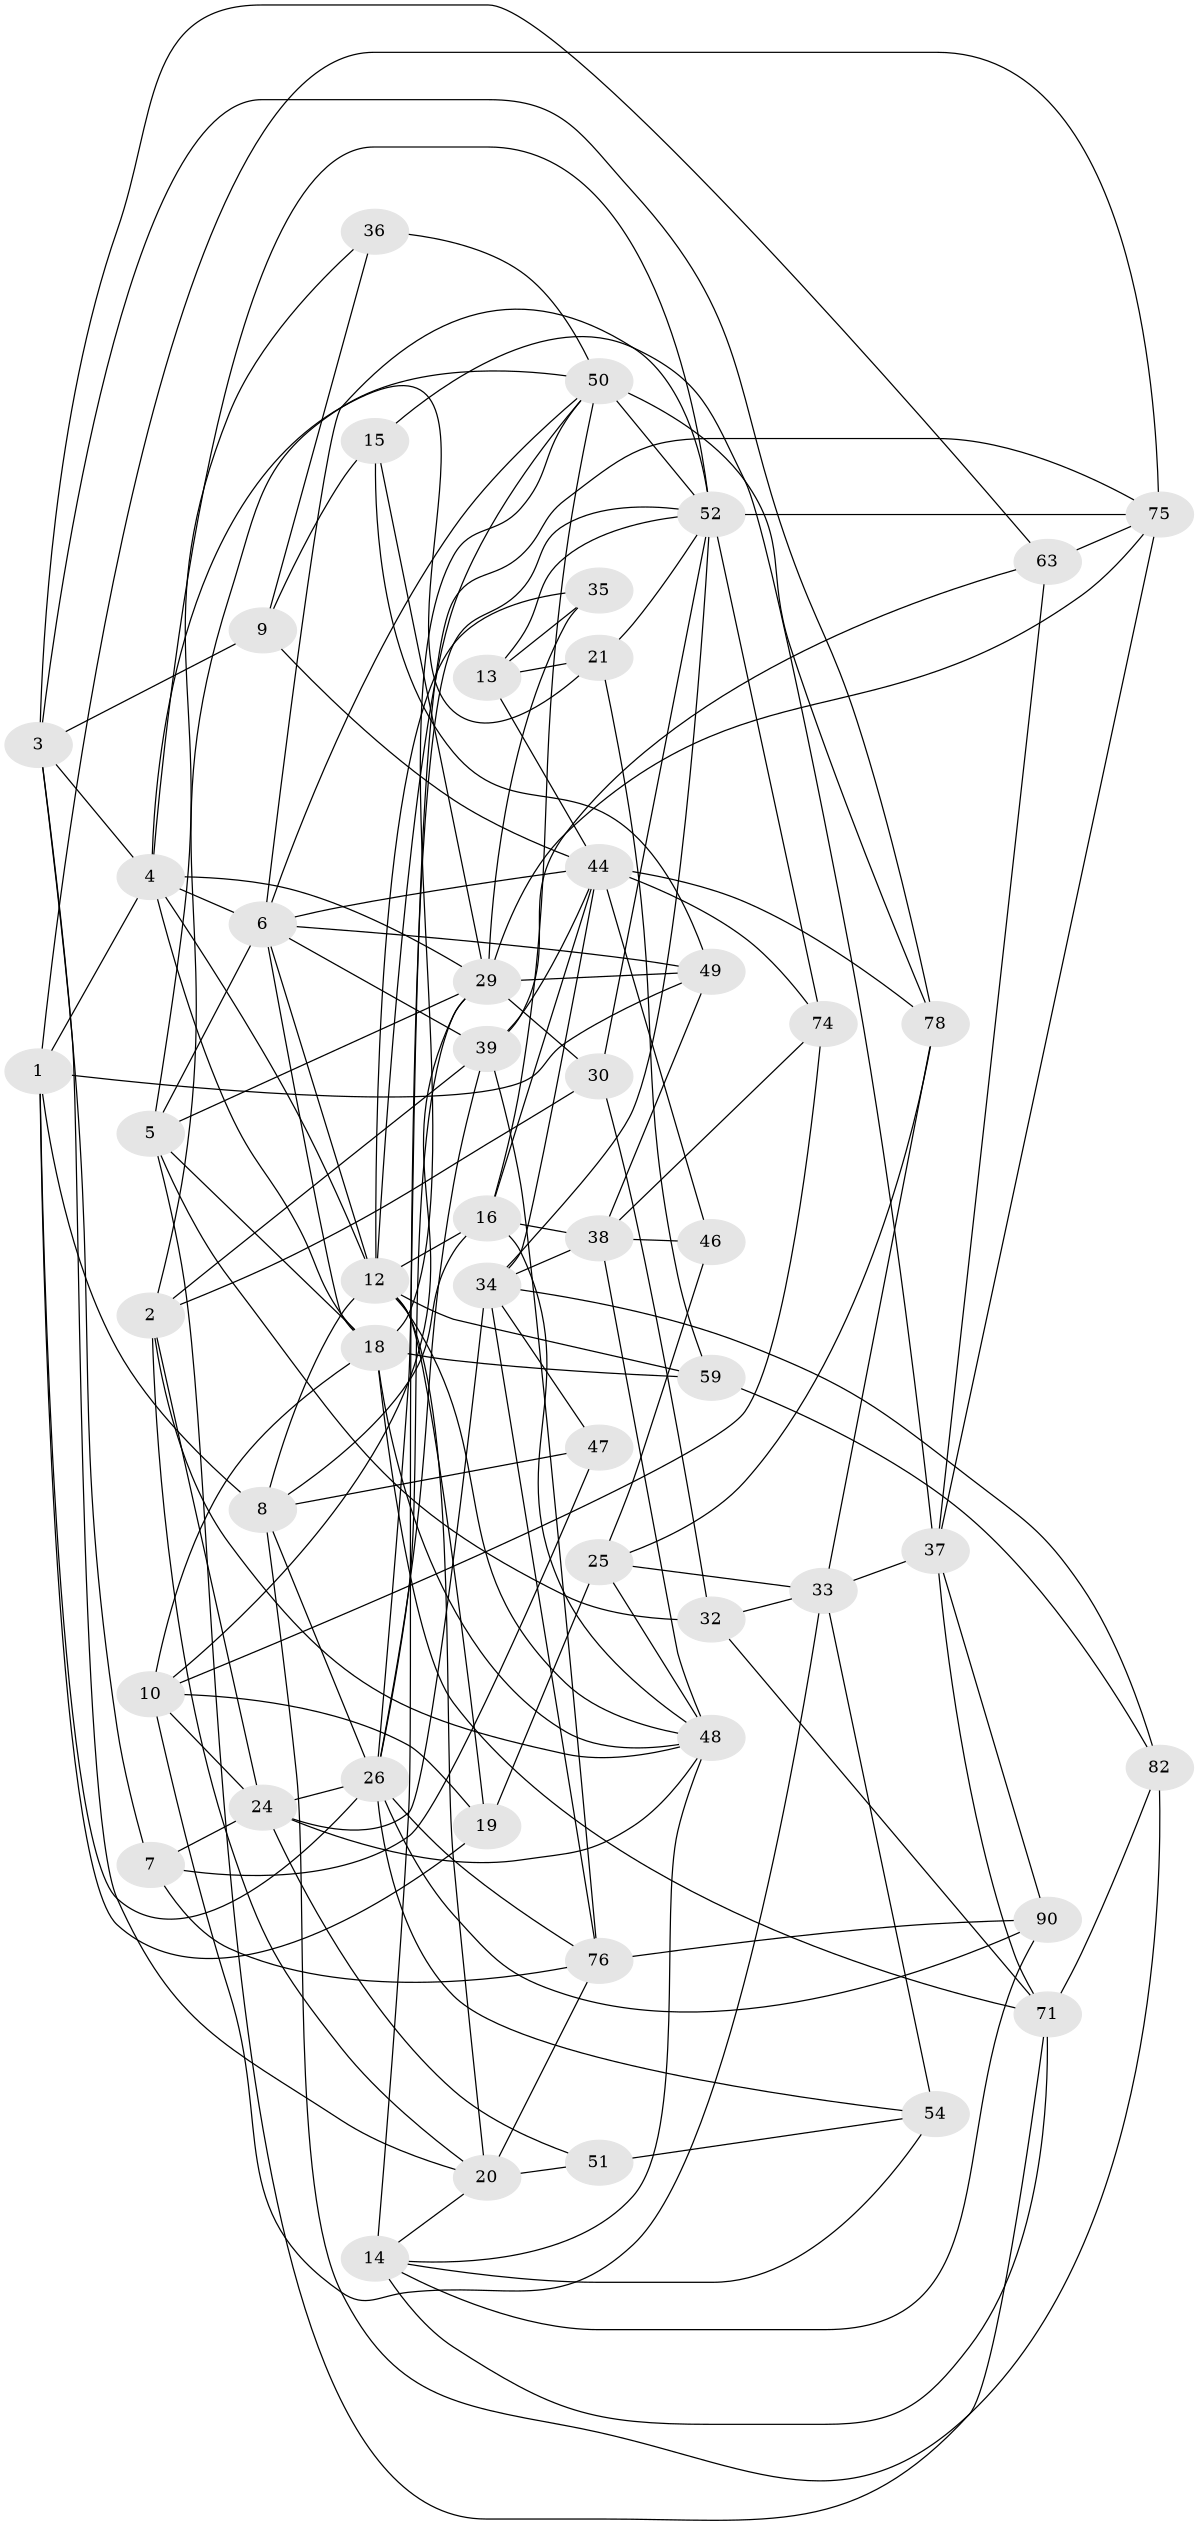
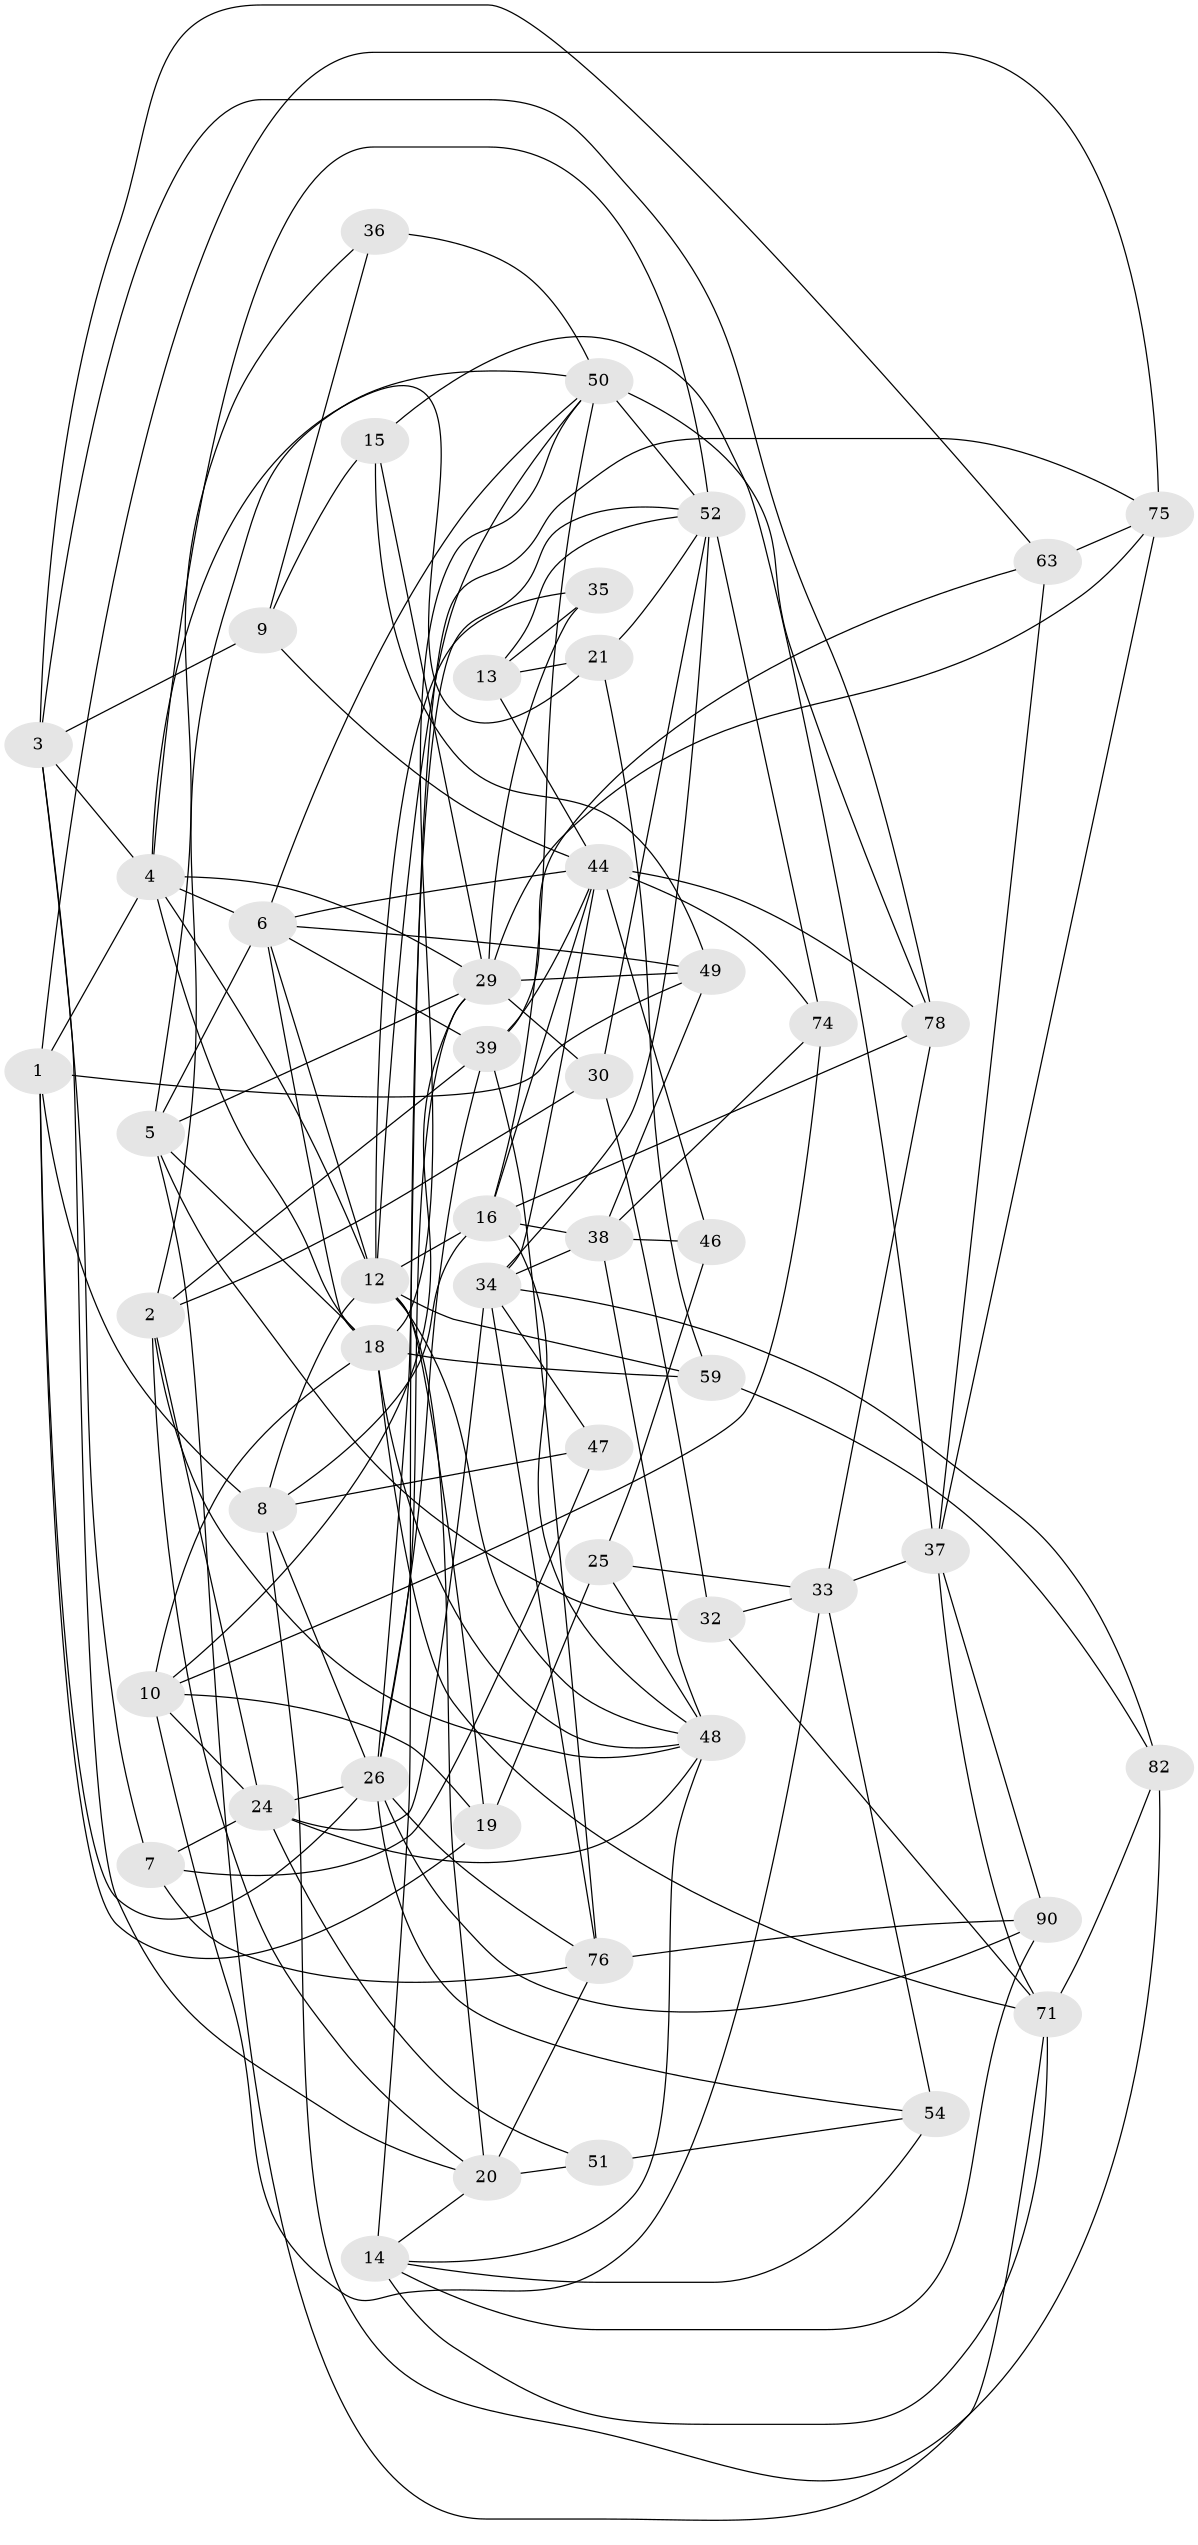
edge "52" -- "6": removed
edge "52" -- "75": removed
edge "78" -- "25": now "78" -- "16"
